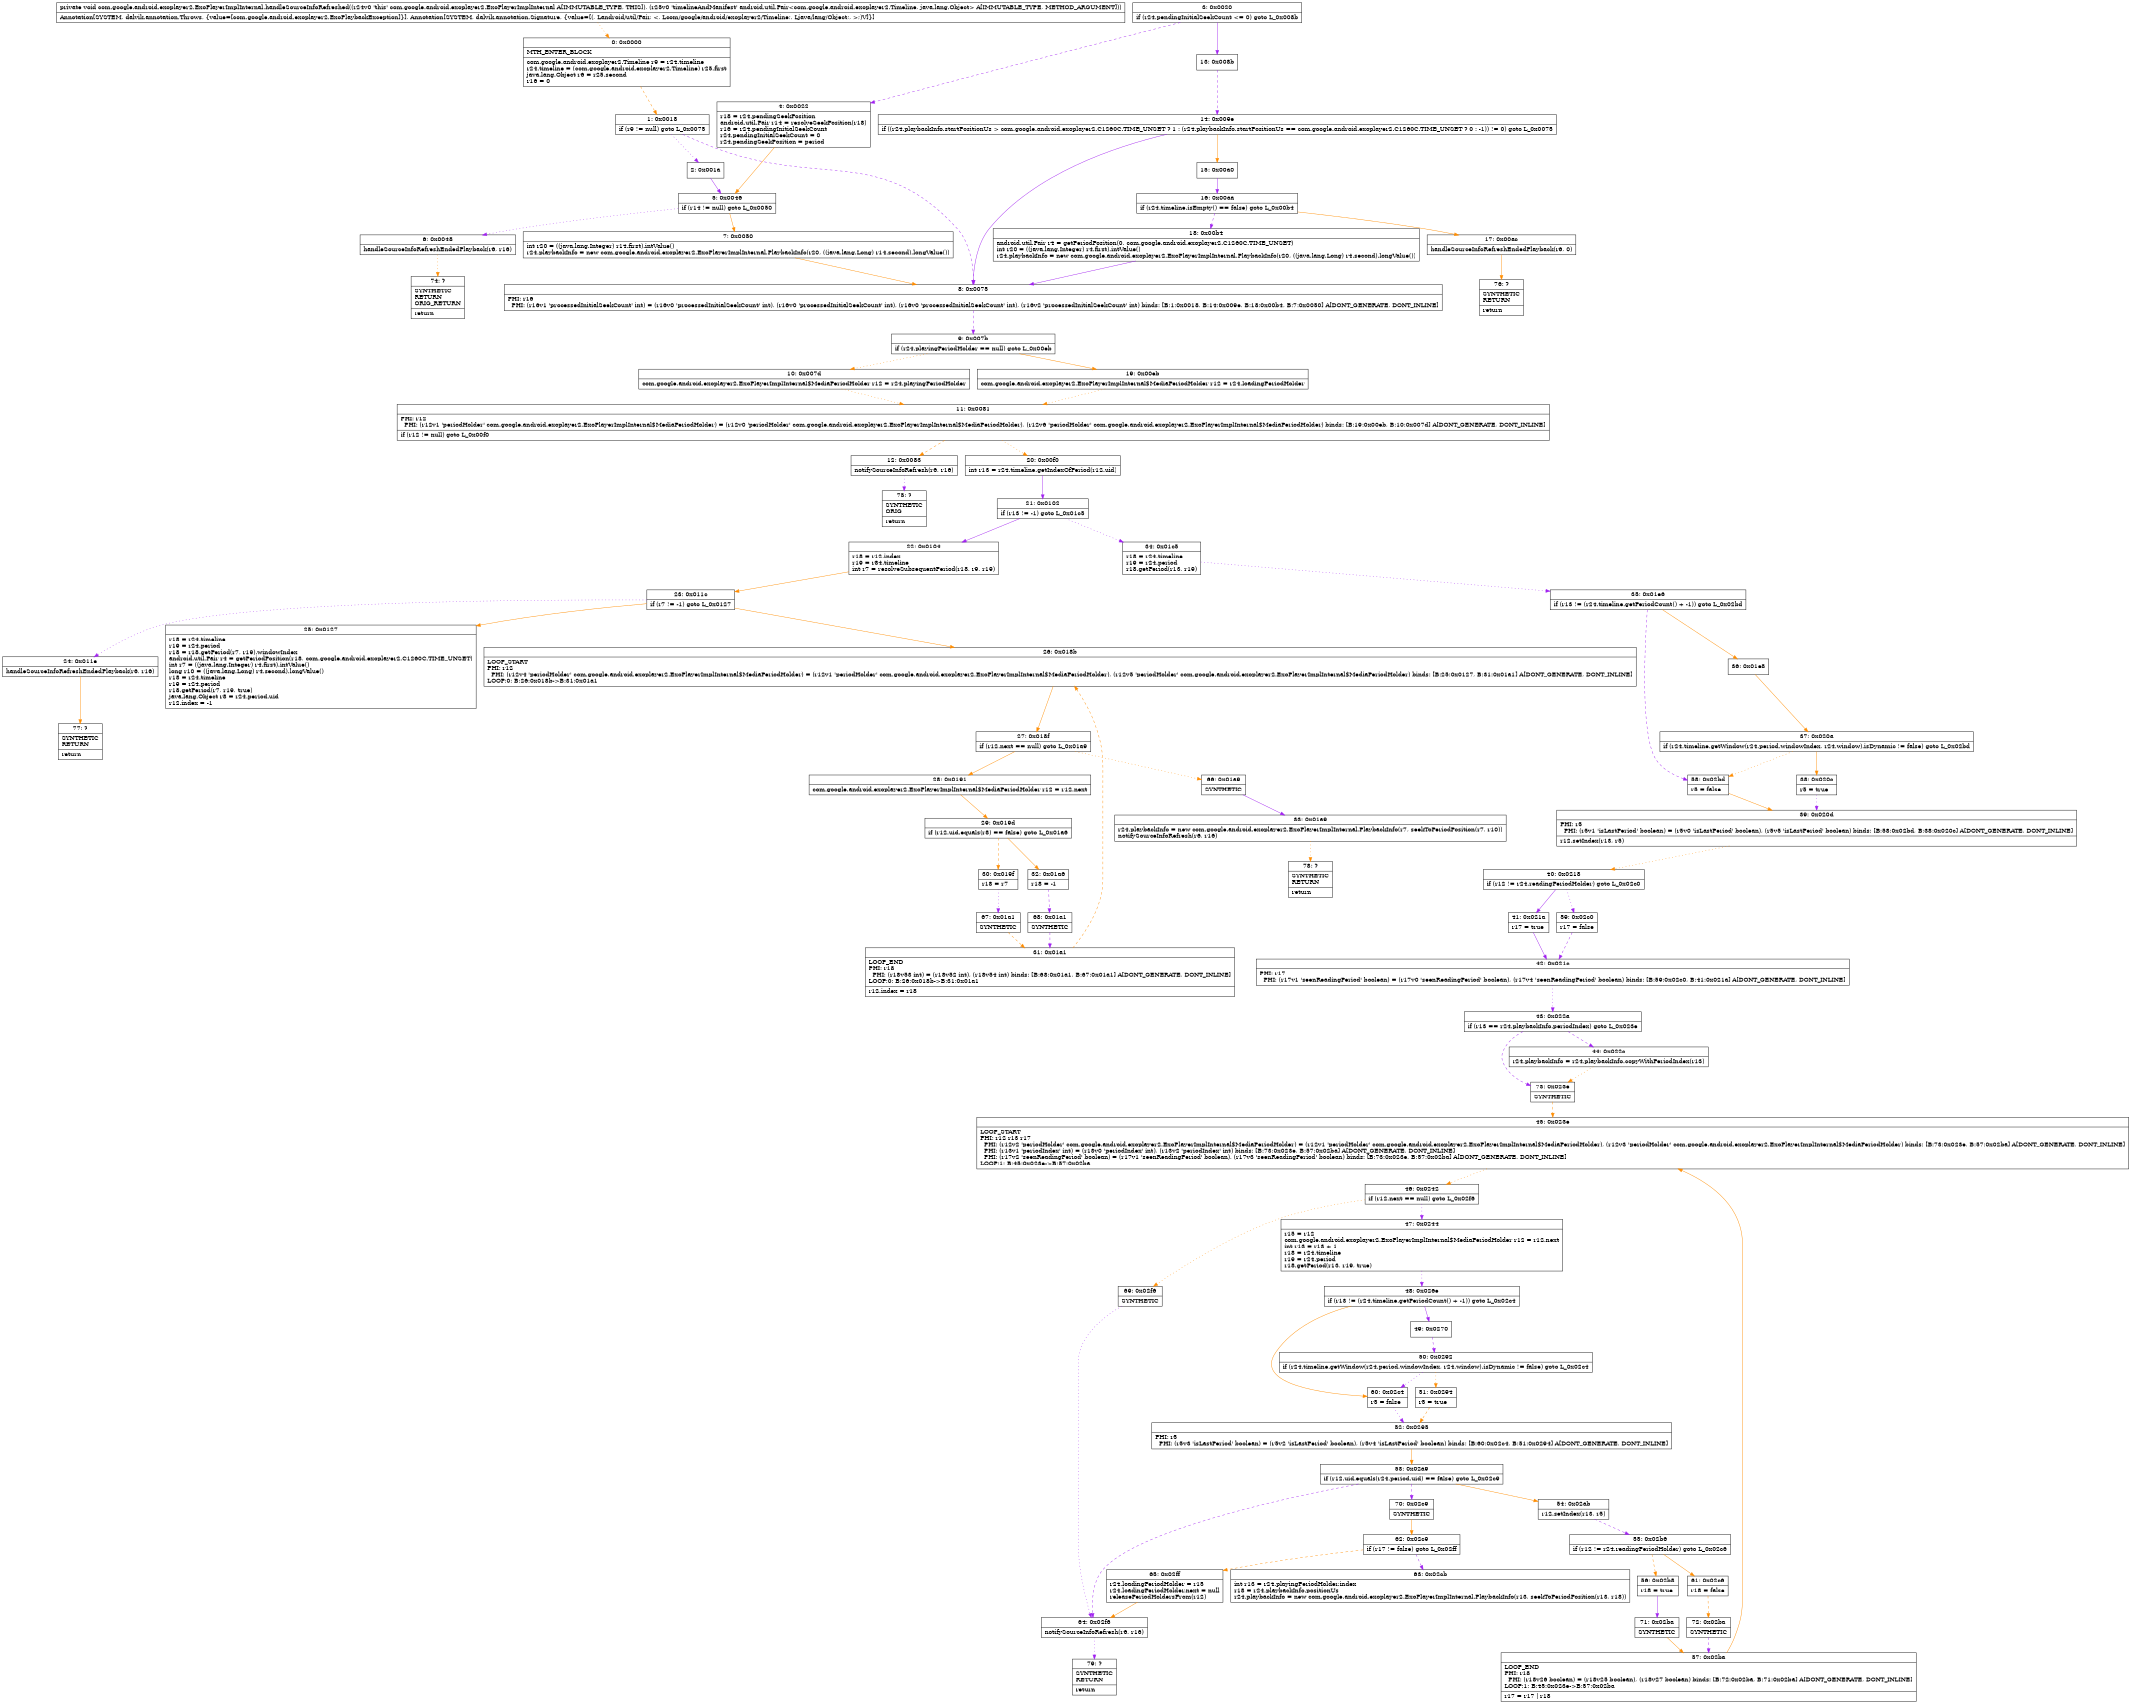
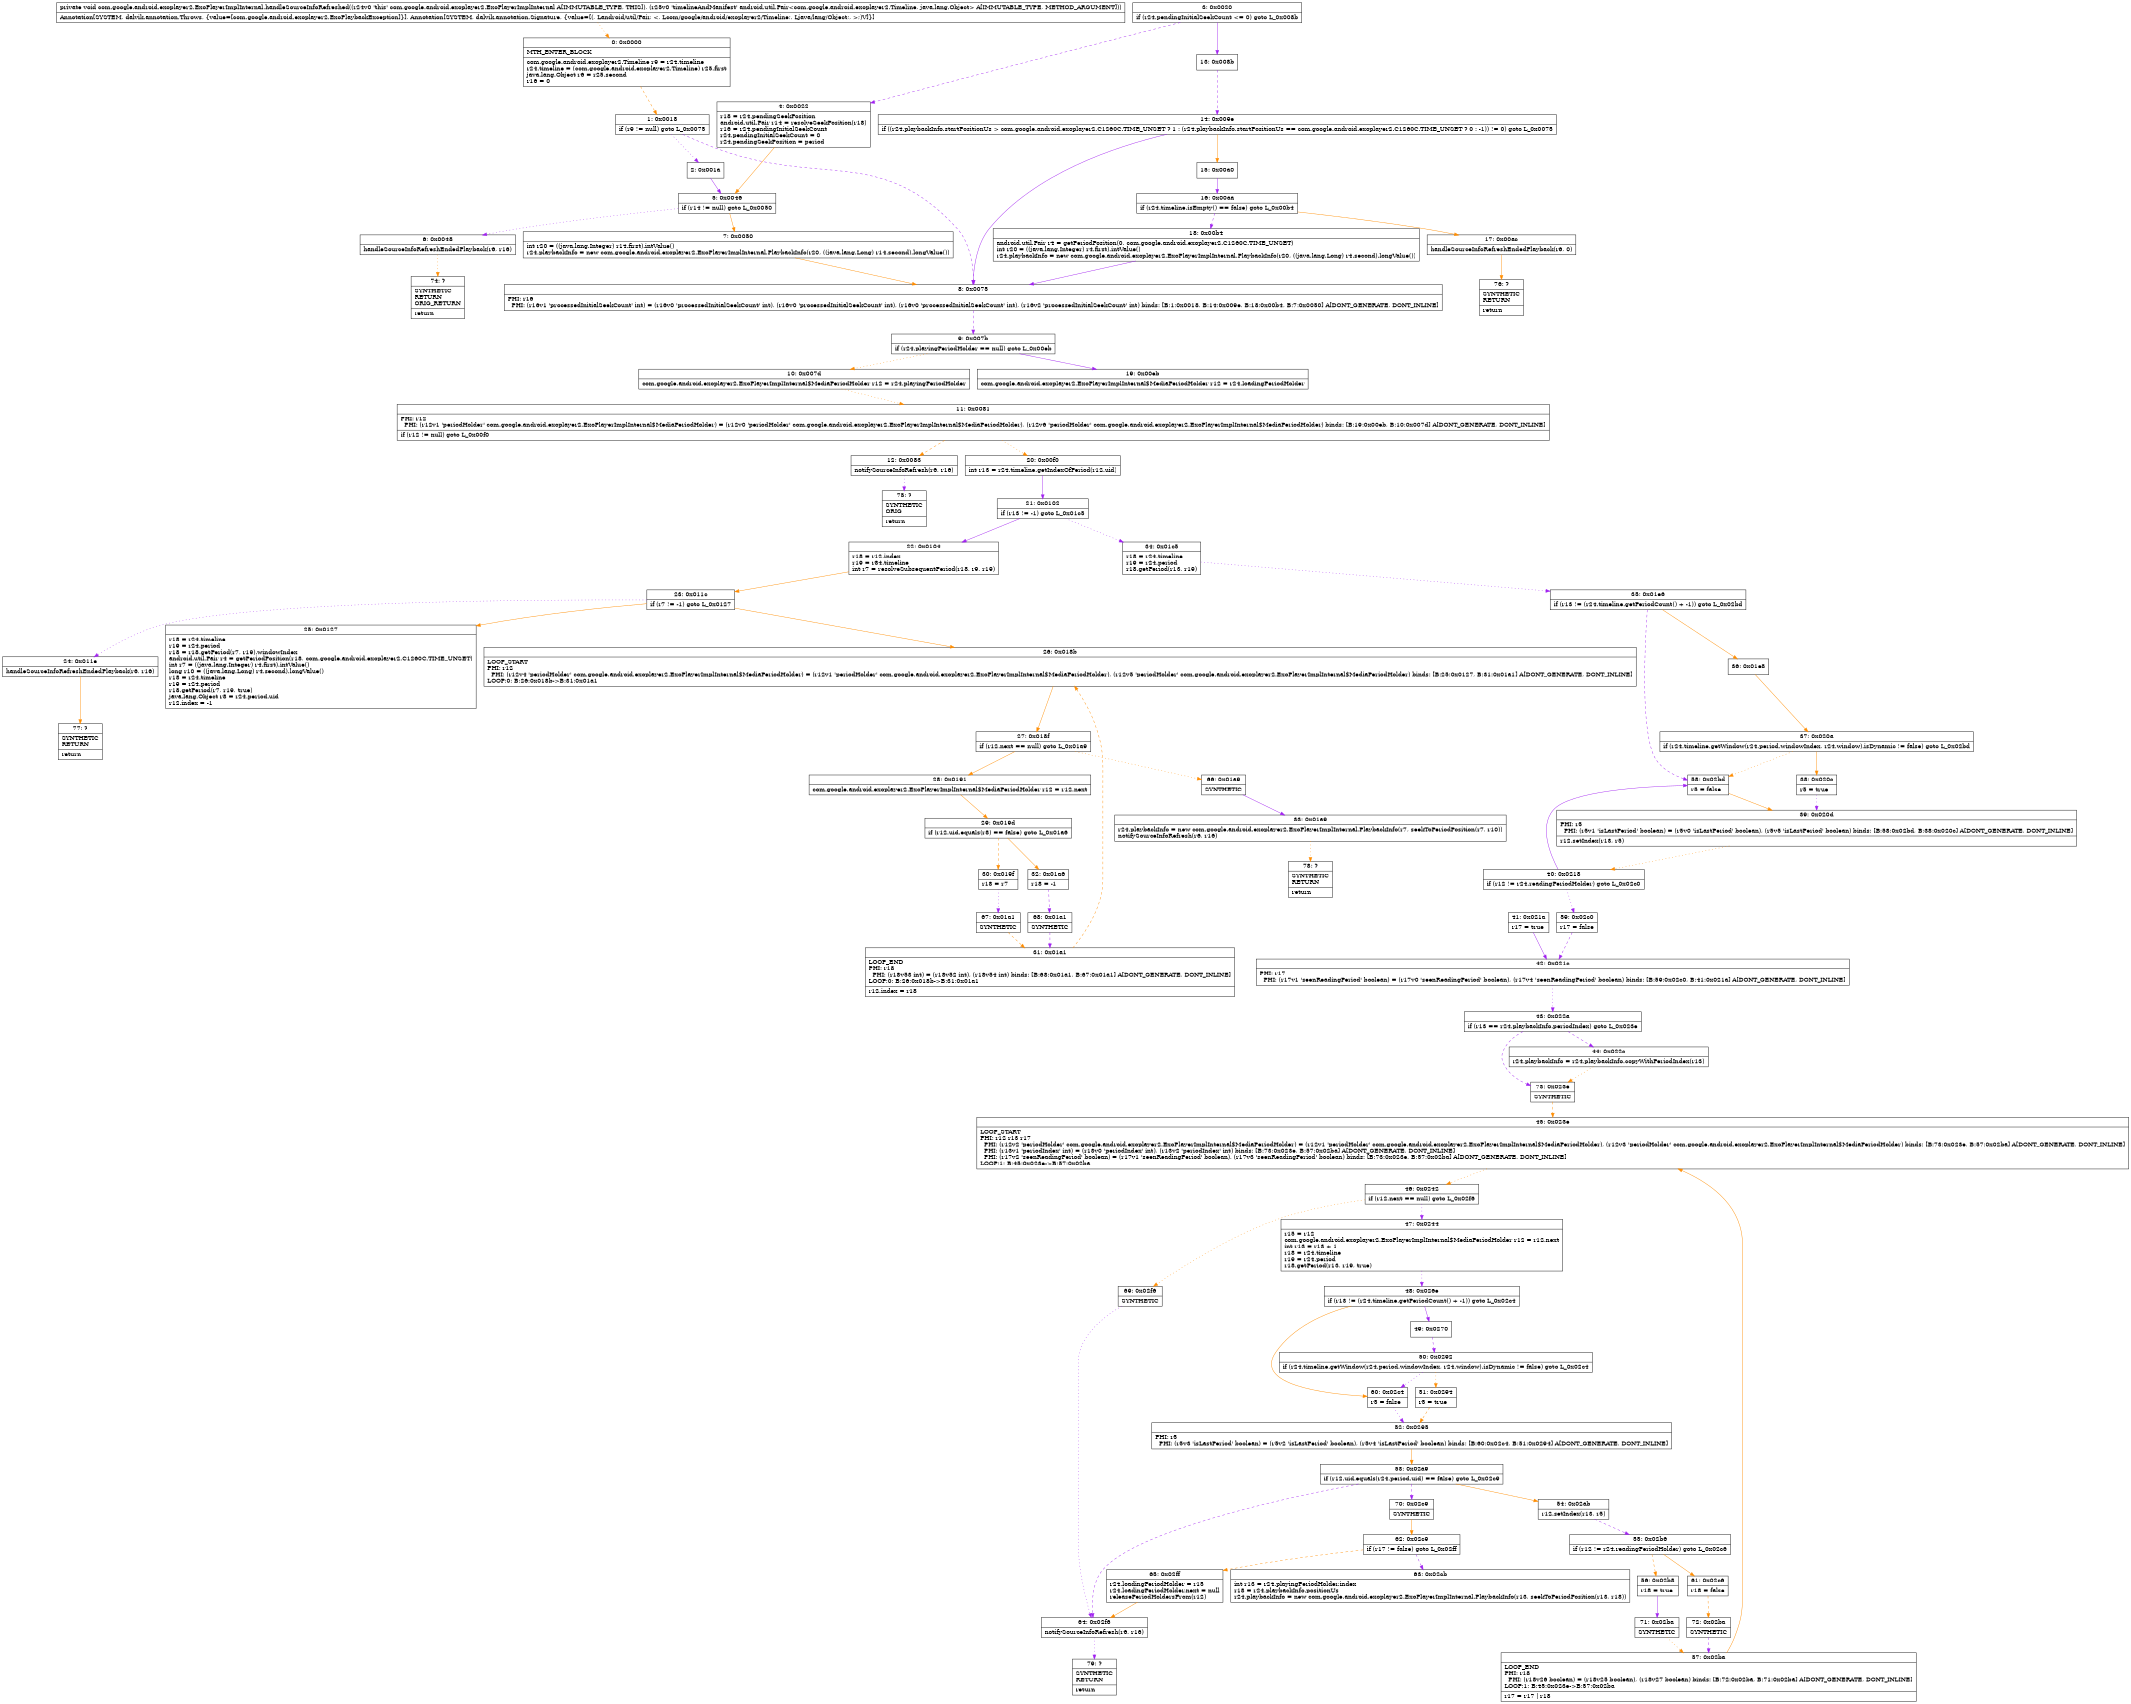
edge "9: 0x007b" -> "19: 0x00eb": color darkorange -> purple
edge "19: 0x00eb" -> "11: 0x0081": removed
edge "40: 0x0218" -> "41: 0x021a": now "40: 0x0218" -> "58: 0x02bd"
edge "71: 0x02ba" -> "57: 0x02ba": style solid -> dotted
